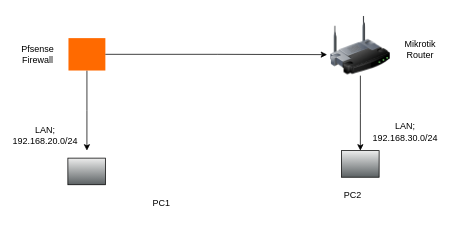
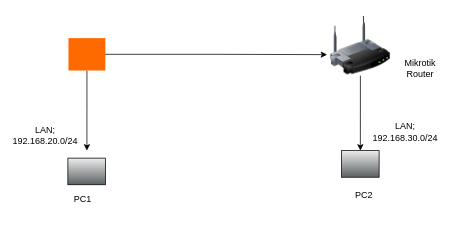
node "Mikrotik Router": moved (420, 49) -> (420, 68)
node "Pfsense Firewall": removed
node "PC2": moved (353, 196) -> (364, 196)
node "PC1": moved (162, 203) -> (83, 199)
